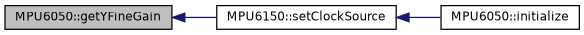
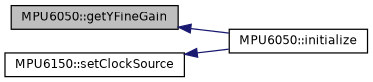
edge "MPU6150::setClockSource" -> "MPU6050::getYFineGain": now "MPU6050::initialize" -> "MPU6050::getYFineGain"
